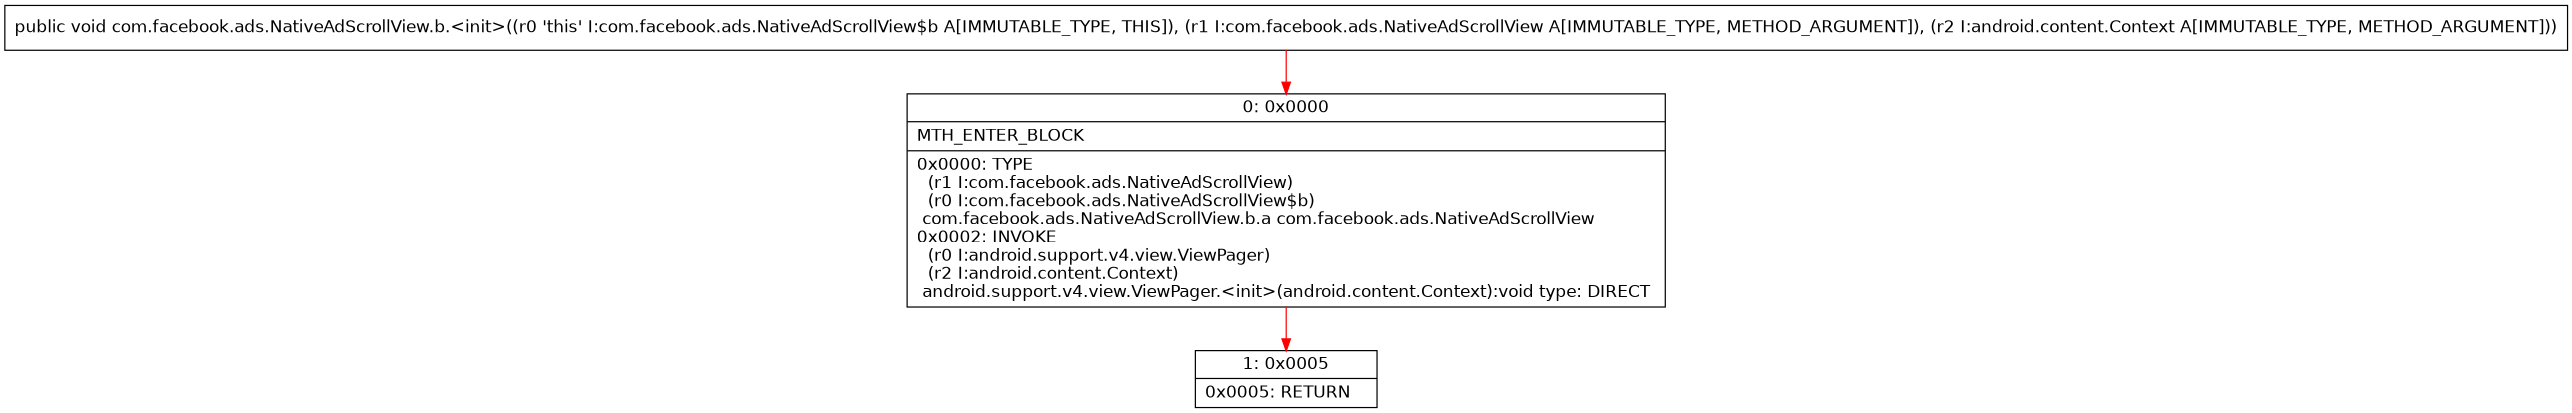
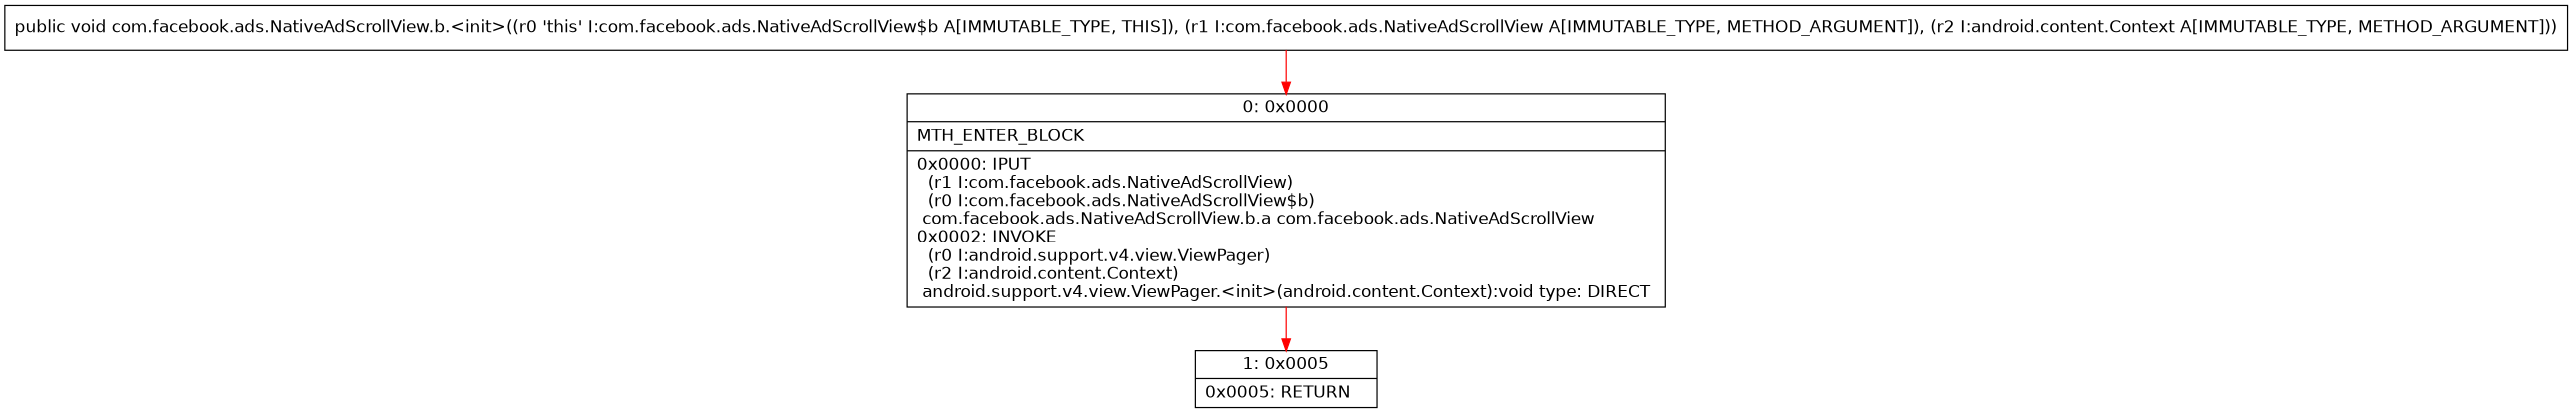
node "0: 0x0000": text "0x0000: TYPE" -> "0x0000: IPUT"
